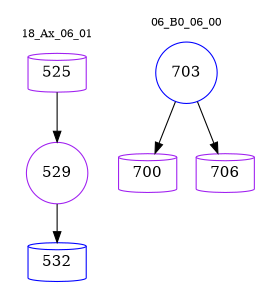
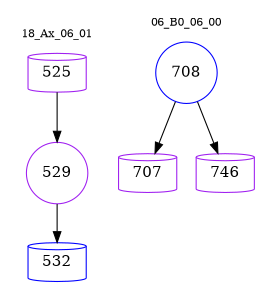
node "703": label "703" -> "708"
node "700": label "700" -> "707"
node "706": label "706" -> "746"
